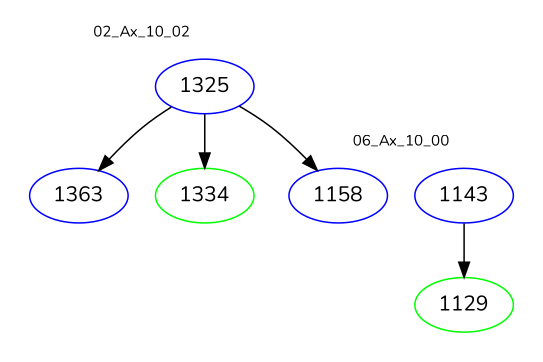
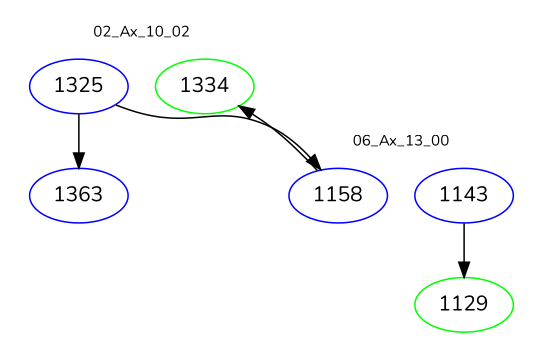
edge "1325" -> "1334": now "1158" -> "1334"
cluster "06_Ax_10_00": label "06_Ax_10_00" -> "06_Ax_13_00"
